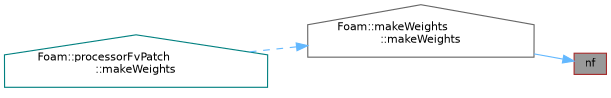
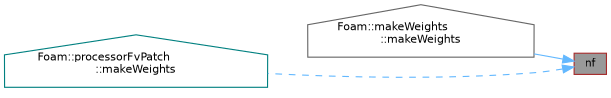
edge "Foam::processorFvPatch ::makeWeights" -> "Foam::makeWeights ::makeWeights": now "Foam::processorFvPatch ::makeWeights" -> "nf"
